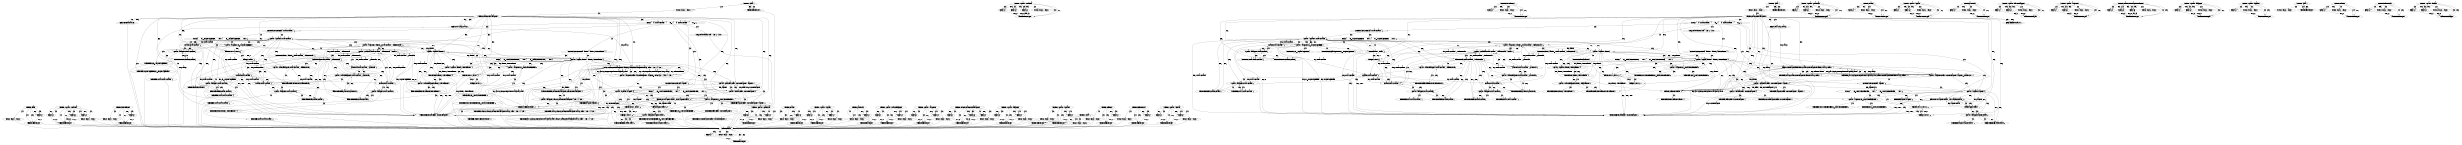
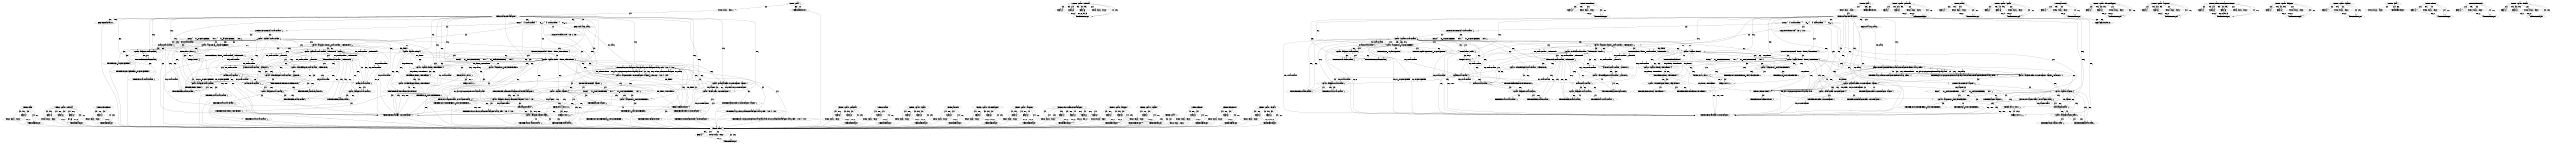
node "(PARAM,p4)": added
